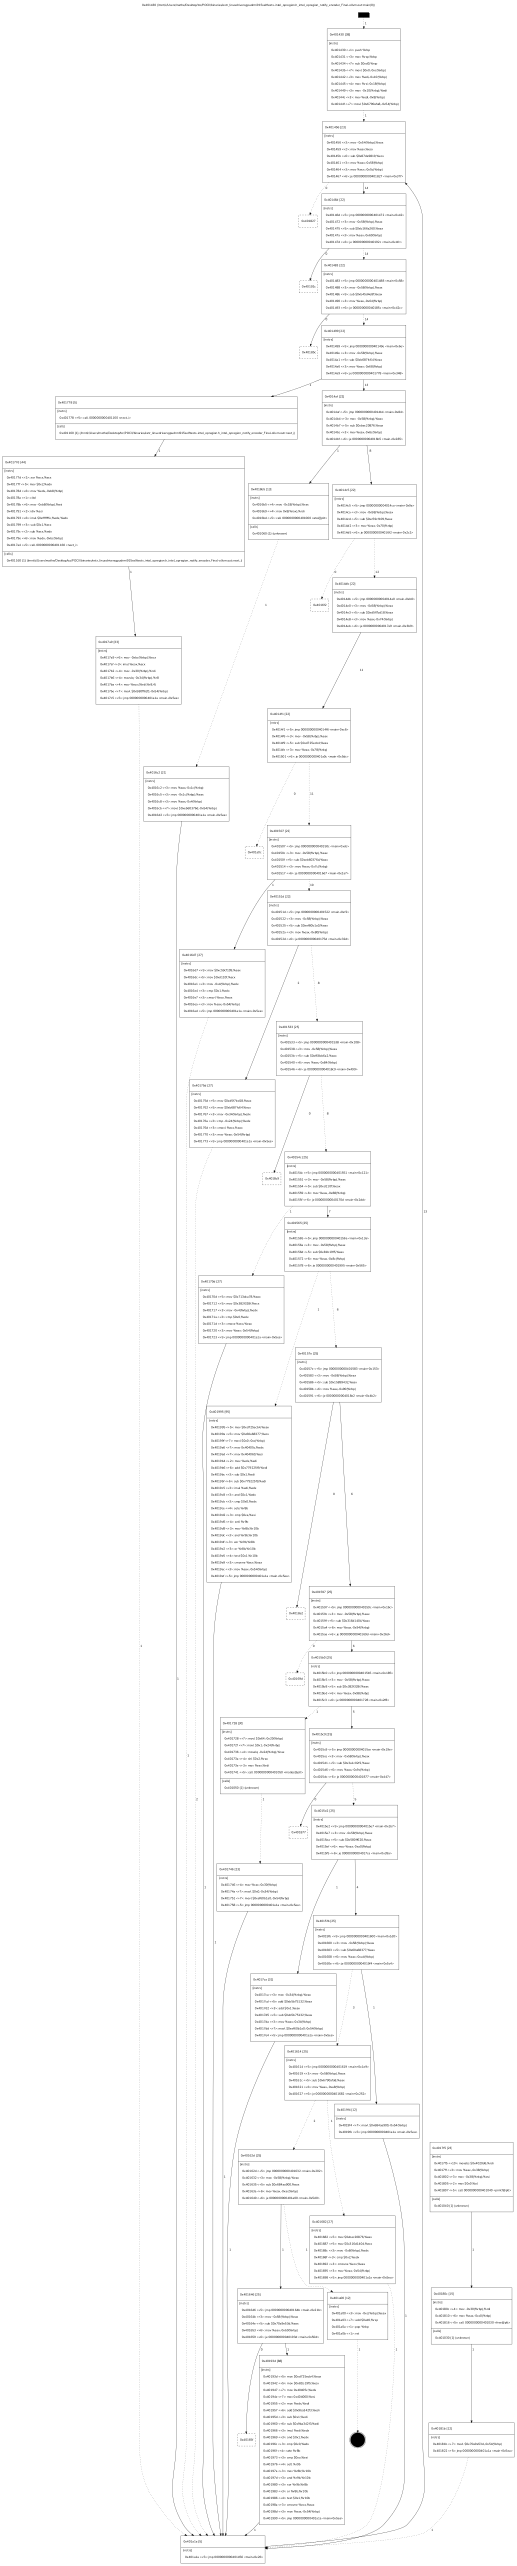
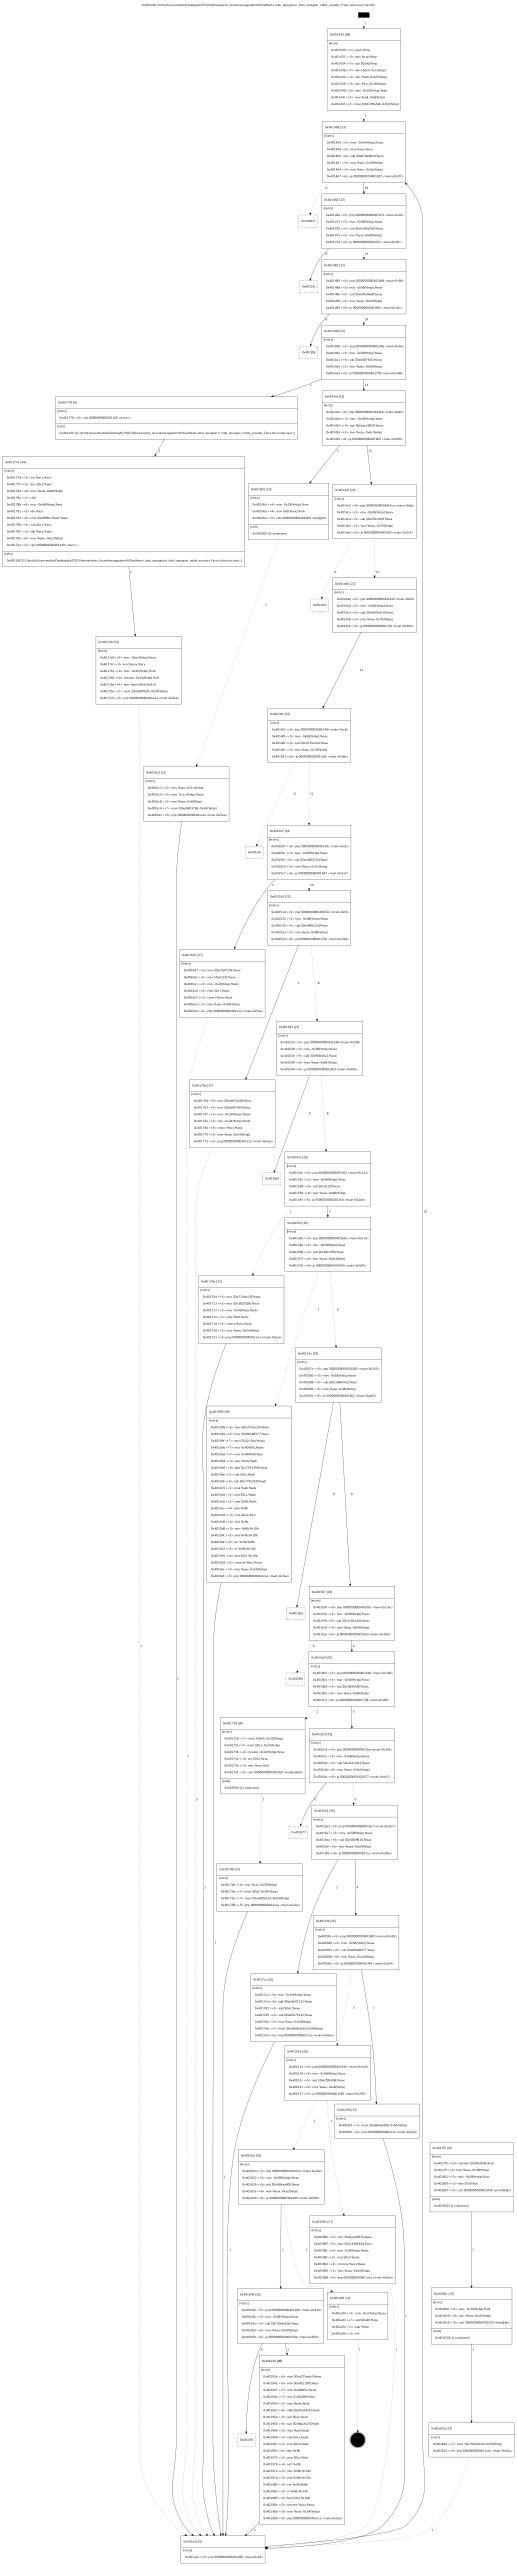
edge "0x4014af [22]" -> "0x4014c5 [22]": label " 8" -> " 12"
